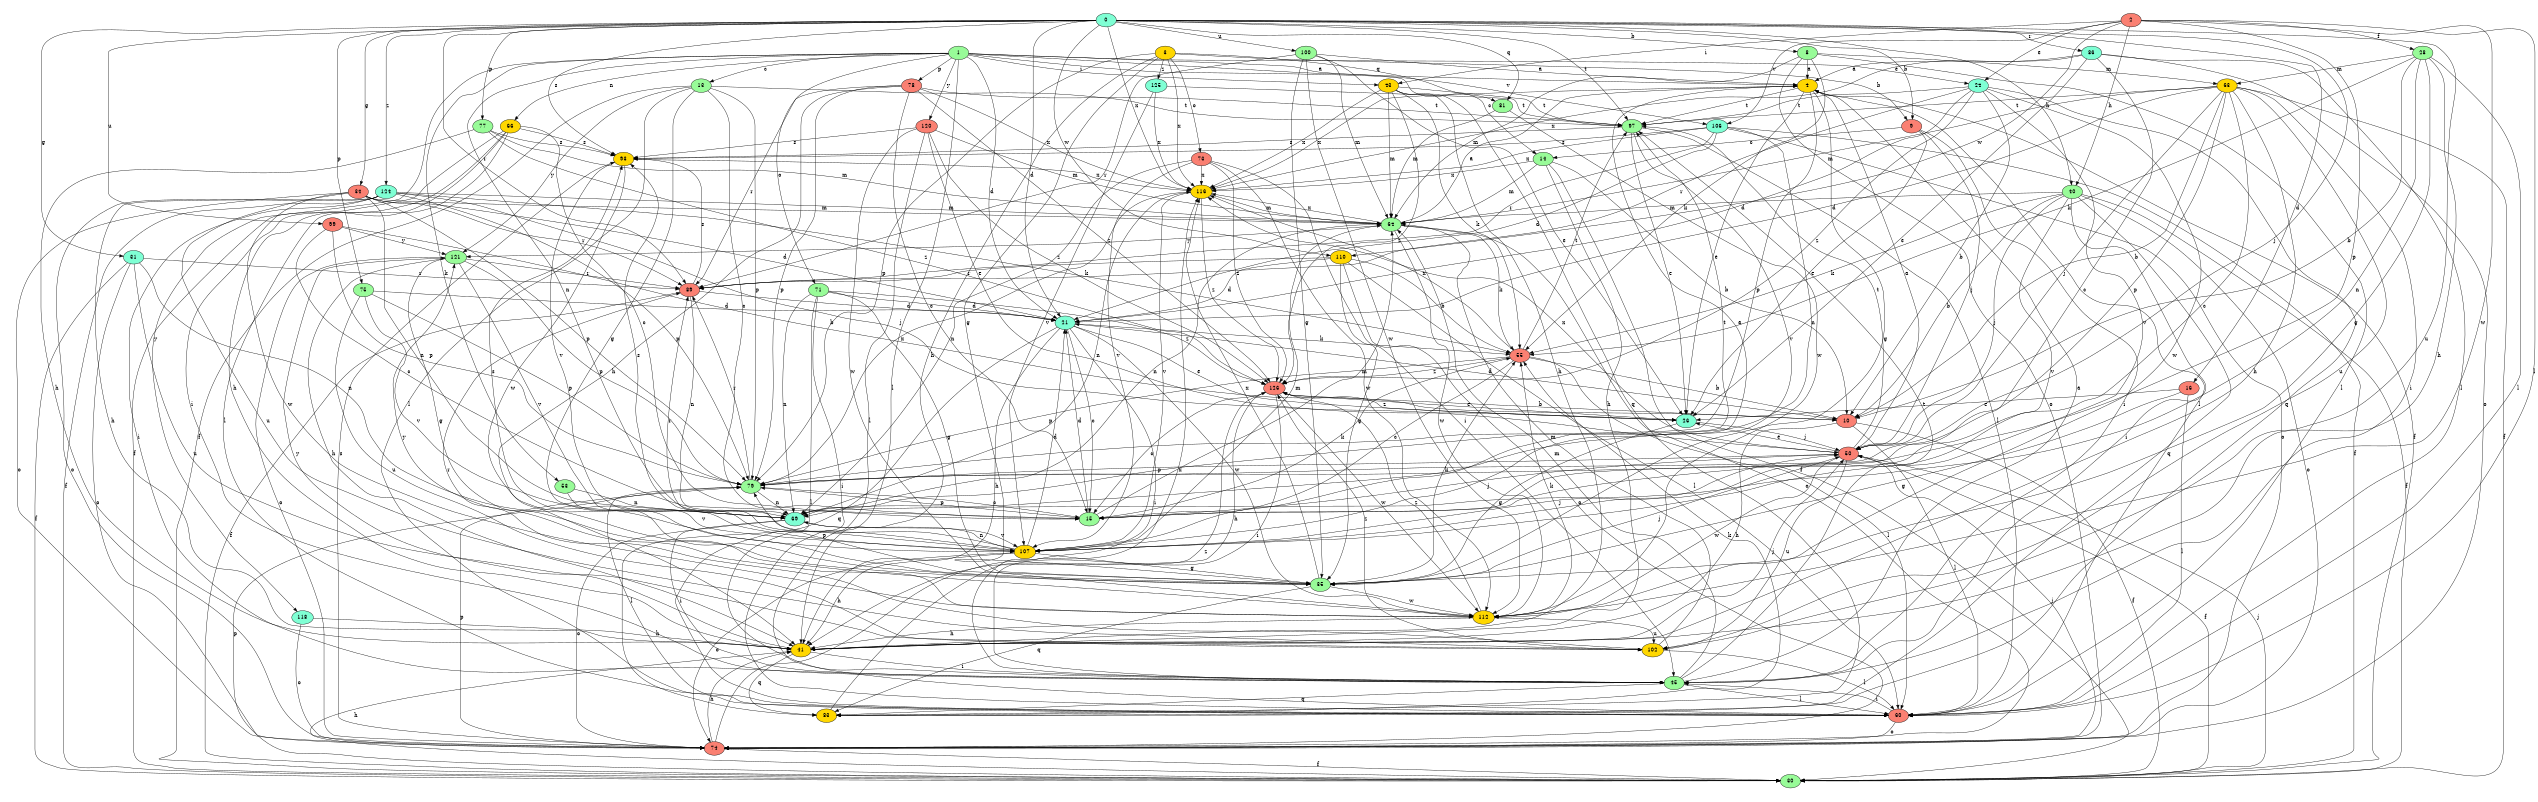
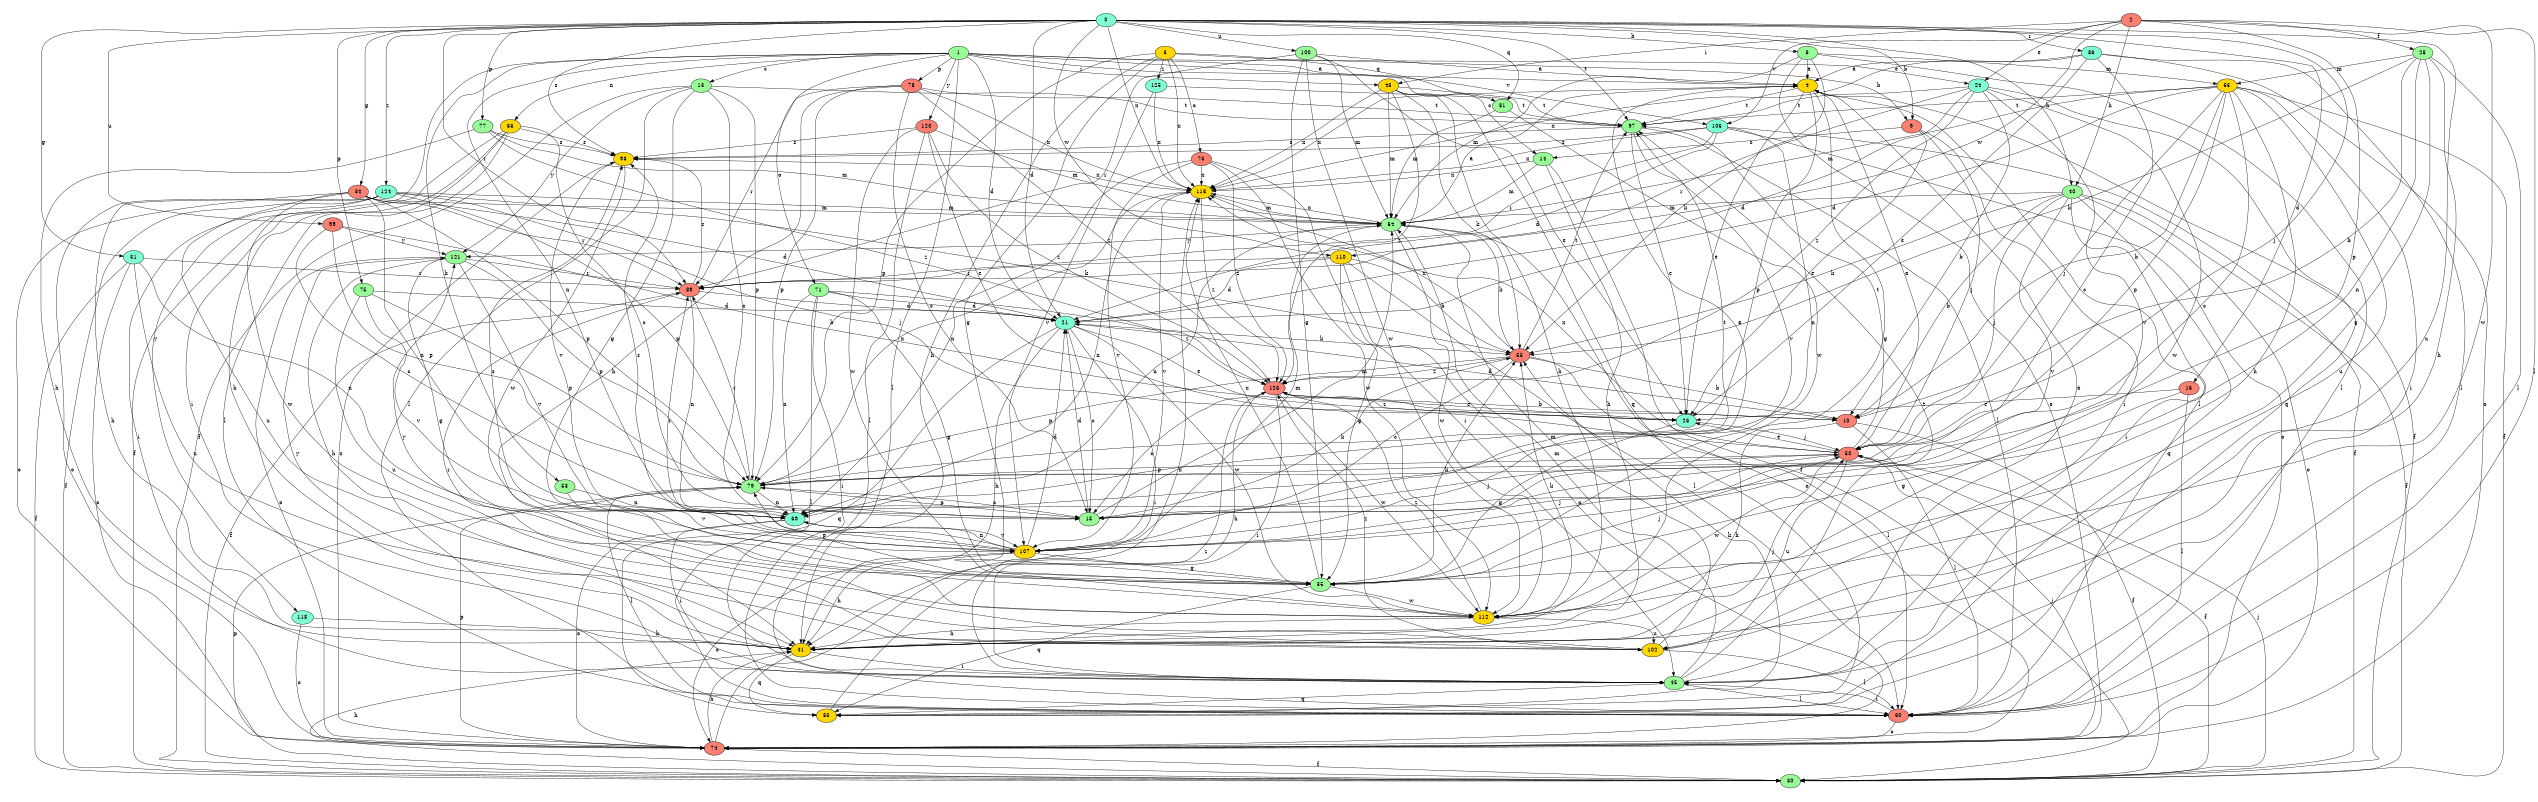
edge "14" -> "10": removed, label "b"
